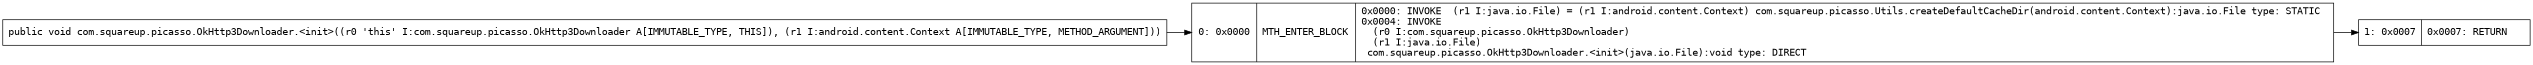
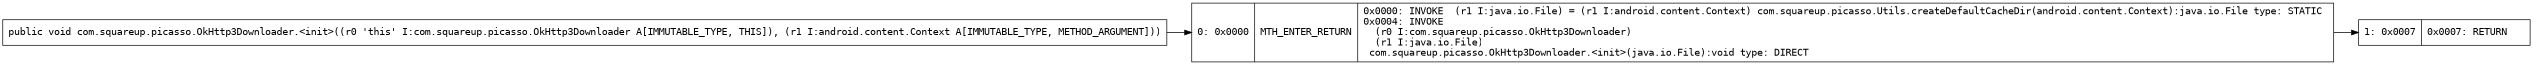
node "0: 0x0000": text "MTH_ENTER_BLOCK" -> "MTH_ENTER_RETURN"
